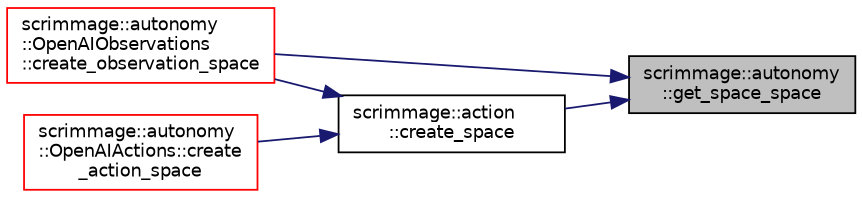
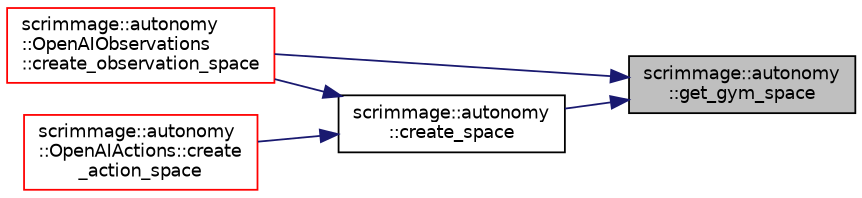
node "scrimmage::autonomy ::get_space_space": label "scrimmage::autonomy ::get_space_space" -> "scrimmage::autonomy ::get_gym_space"
node "scrimmage::action ::create_space": label "scrimmage::action ::create_space" -> "scrimmage::autonomy ::create_space"
